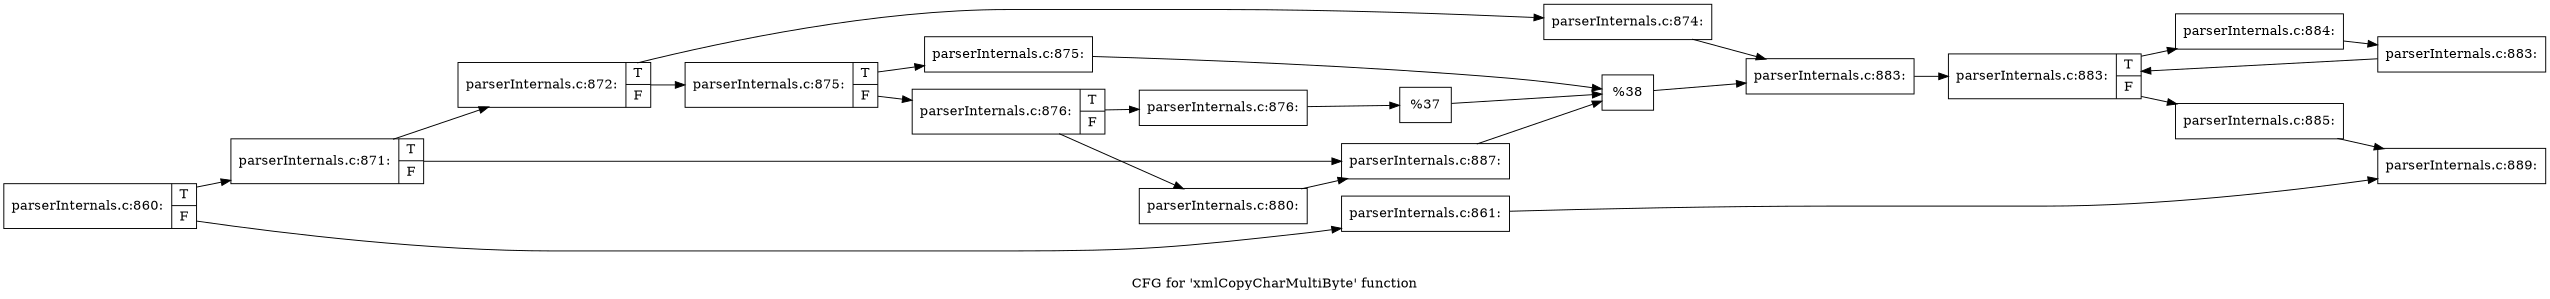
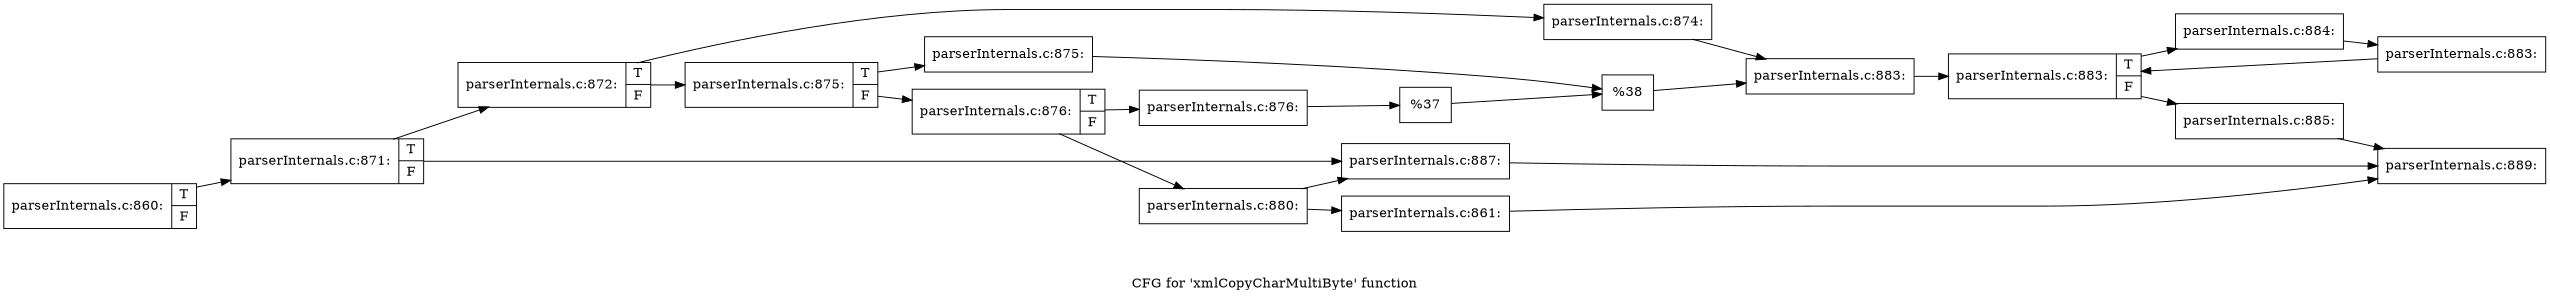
edge "parserInternals.c:887:" -> "%38": now "parserInternals.c:887:" -> "parserInternals.c:889:"
edge "parserInternals.c:860:" -> "parserInternals.c:861:": now "parserInternals.c:880:" -> "parserInternals.c:861:"
